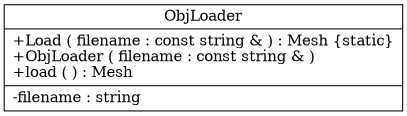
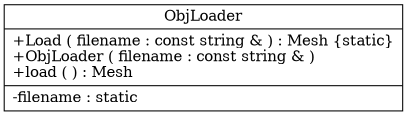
node "ObjLoader": text "-filename : string" -> "-filename : static"
